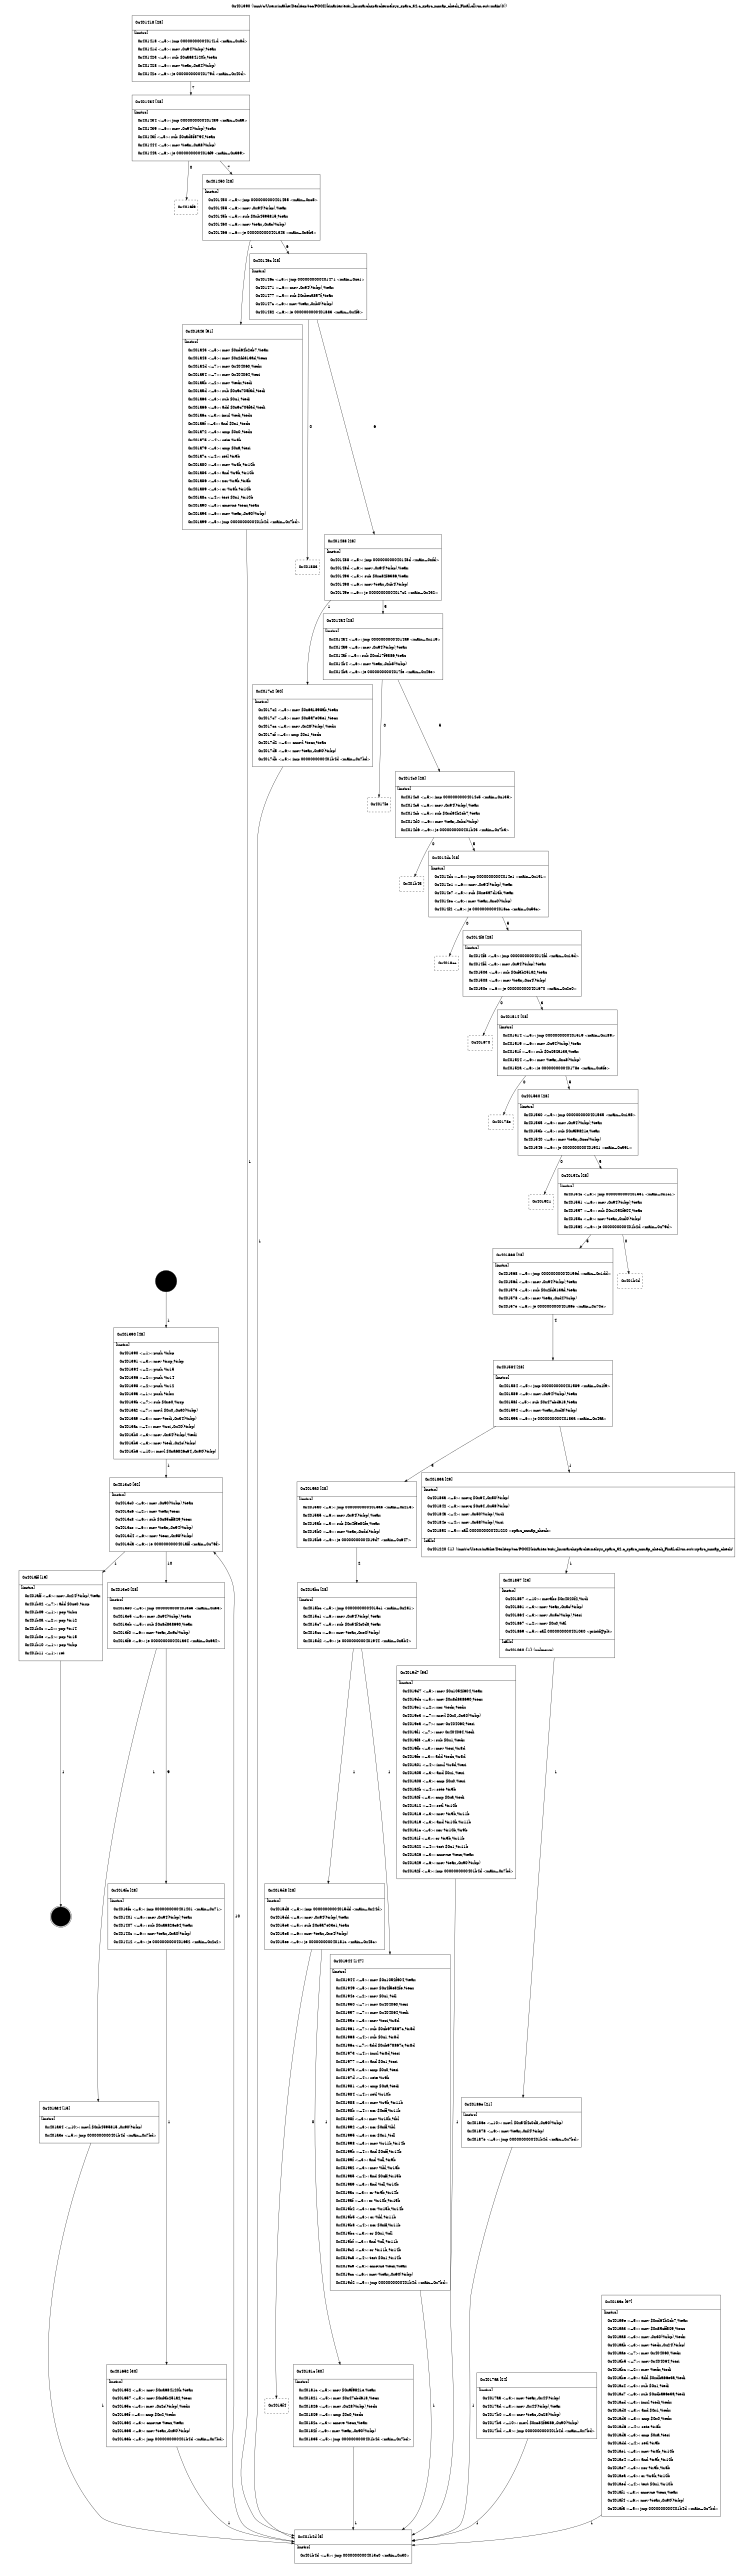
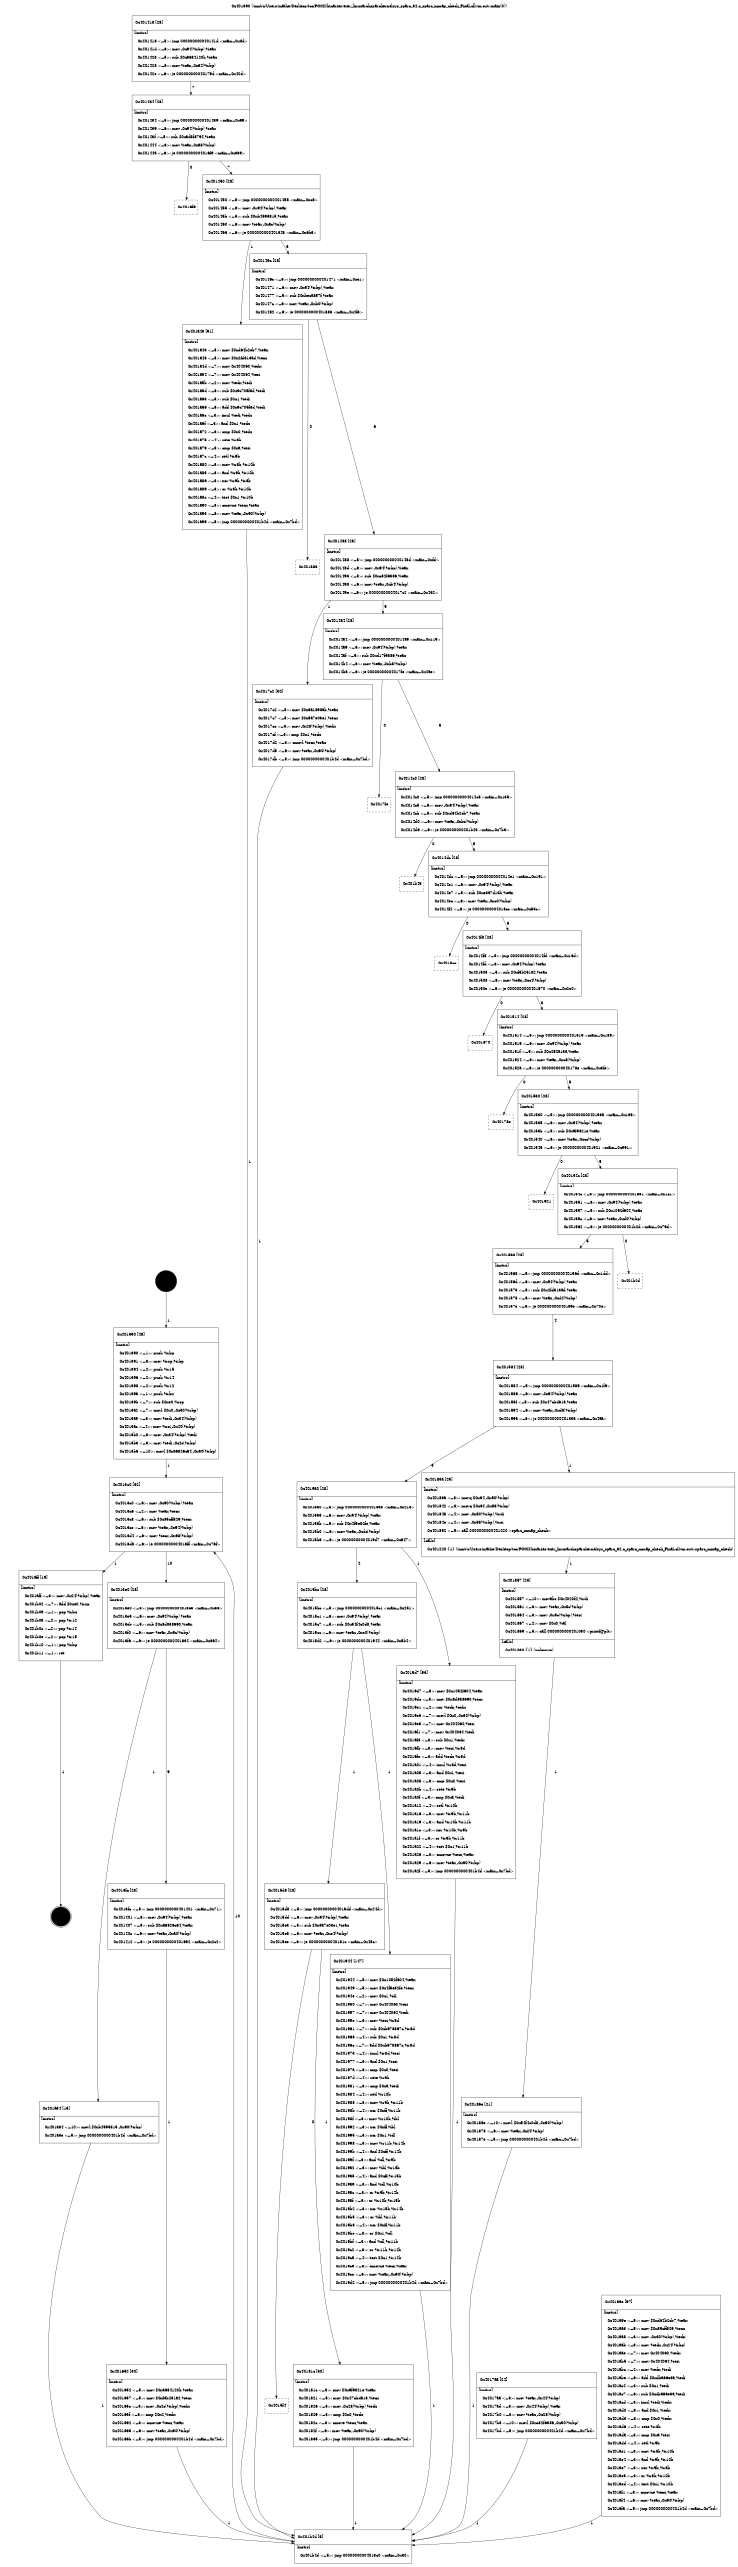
edge "0x4015a0 [28]" -> "0x4019d7 [93]": added, label "1"
